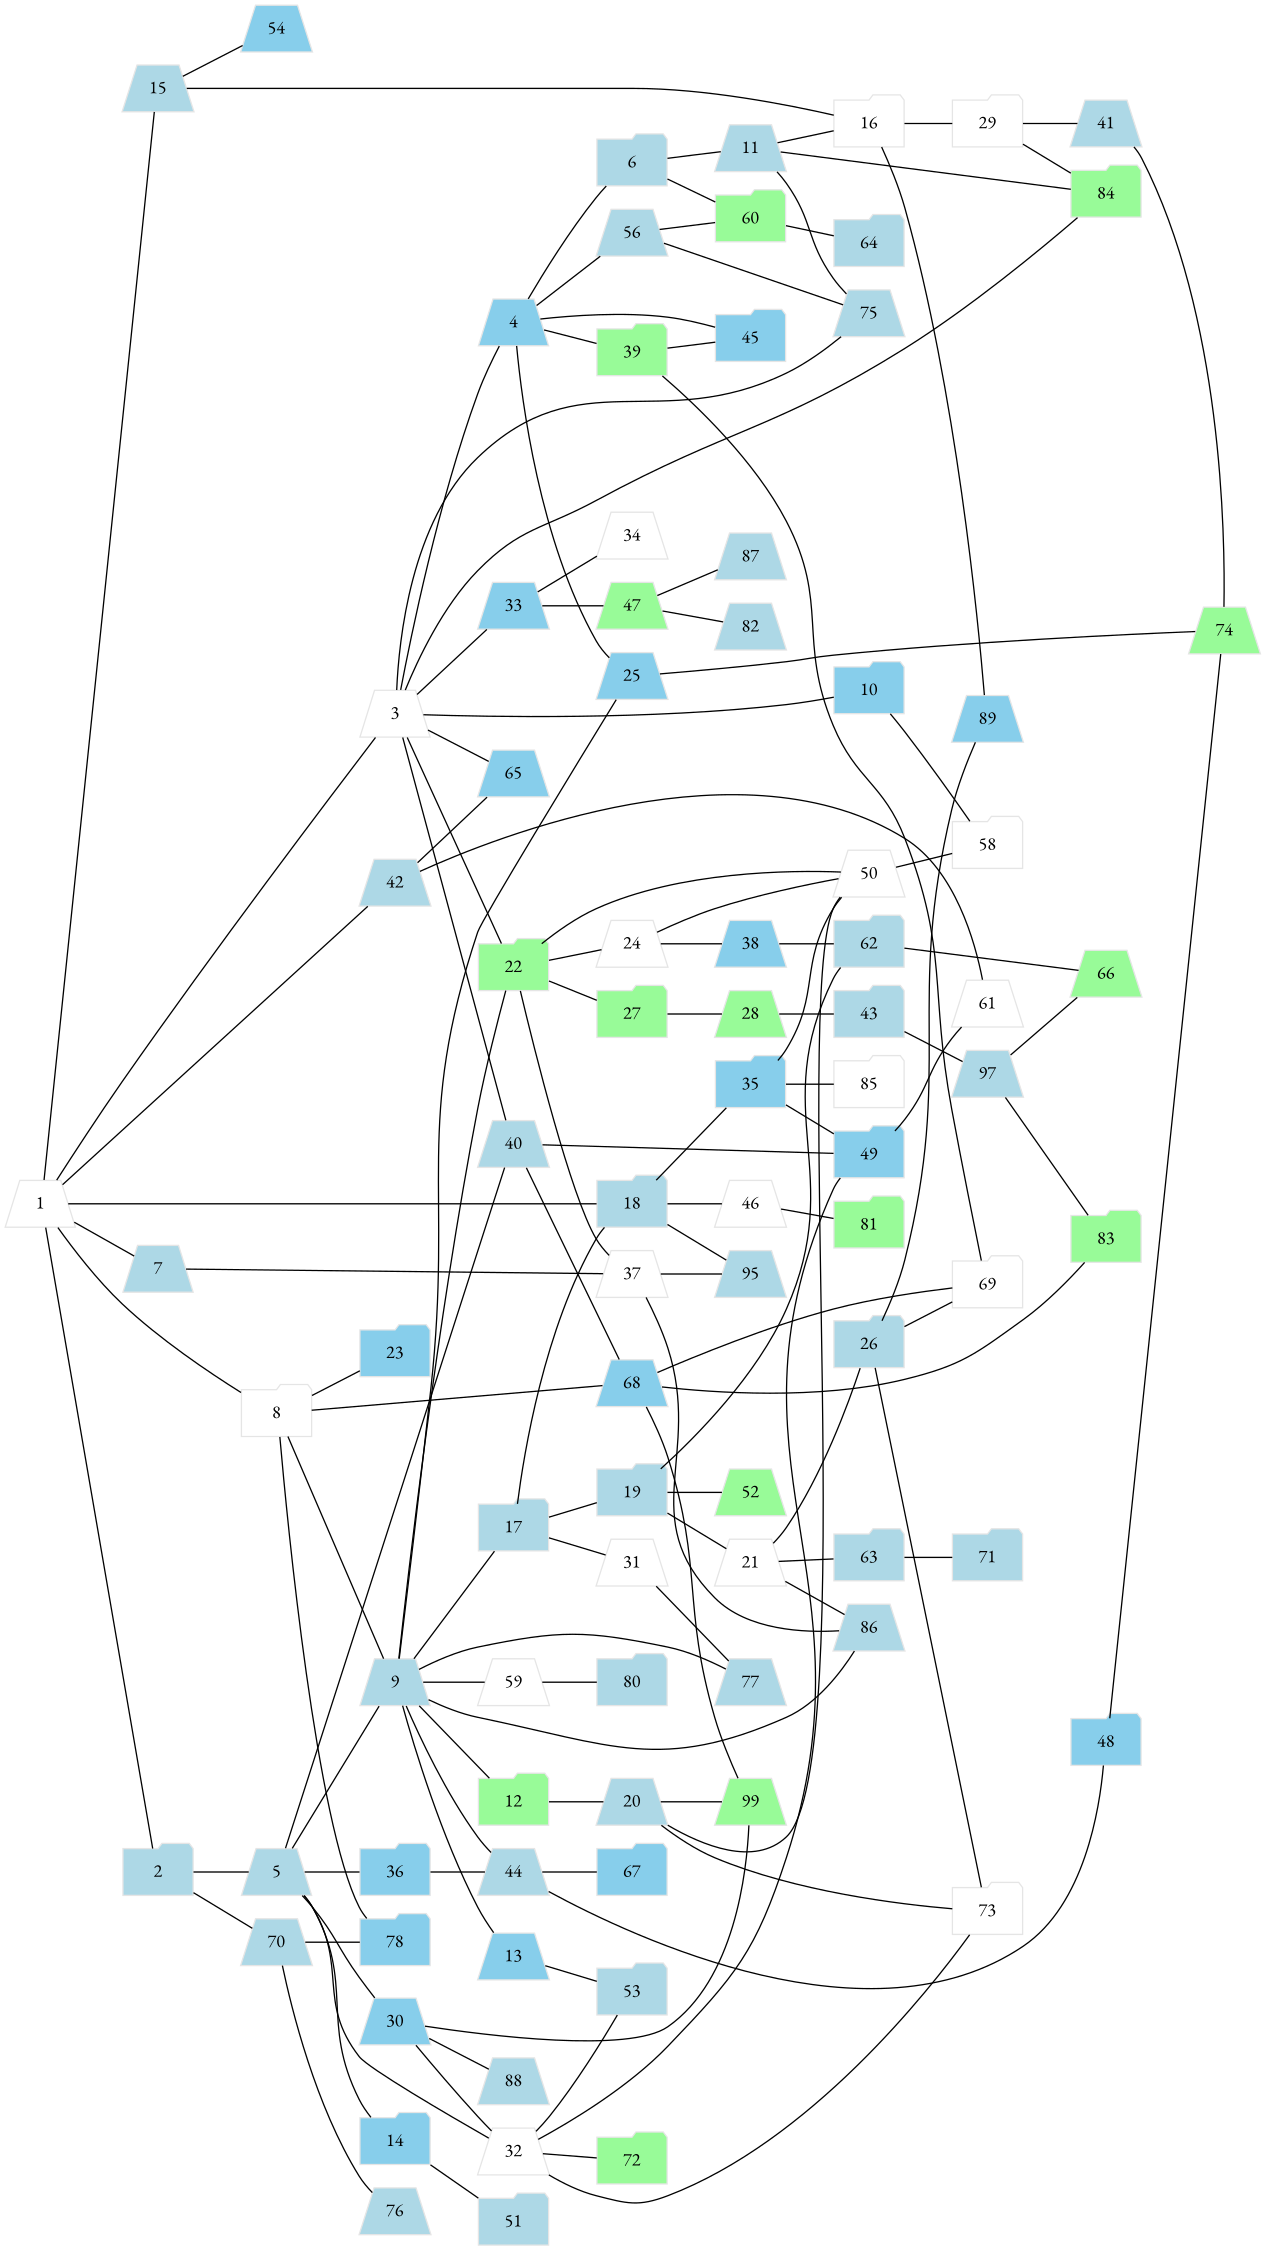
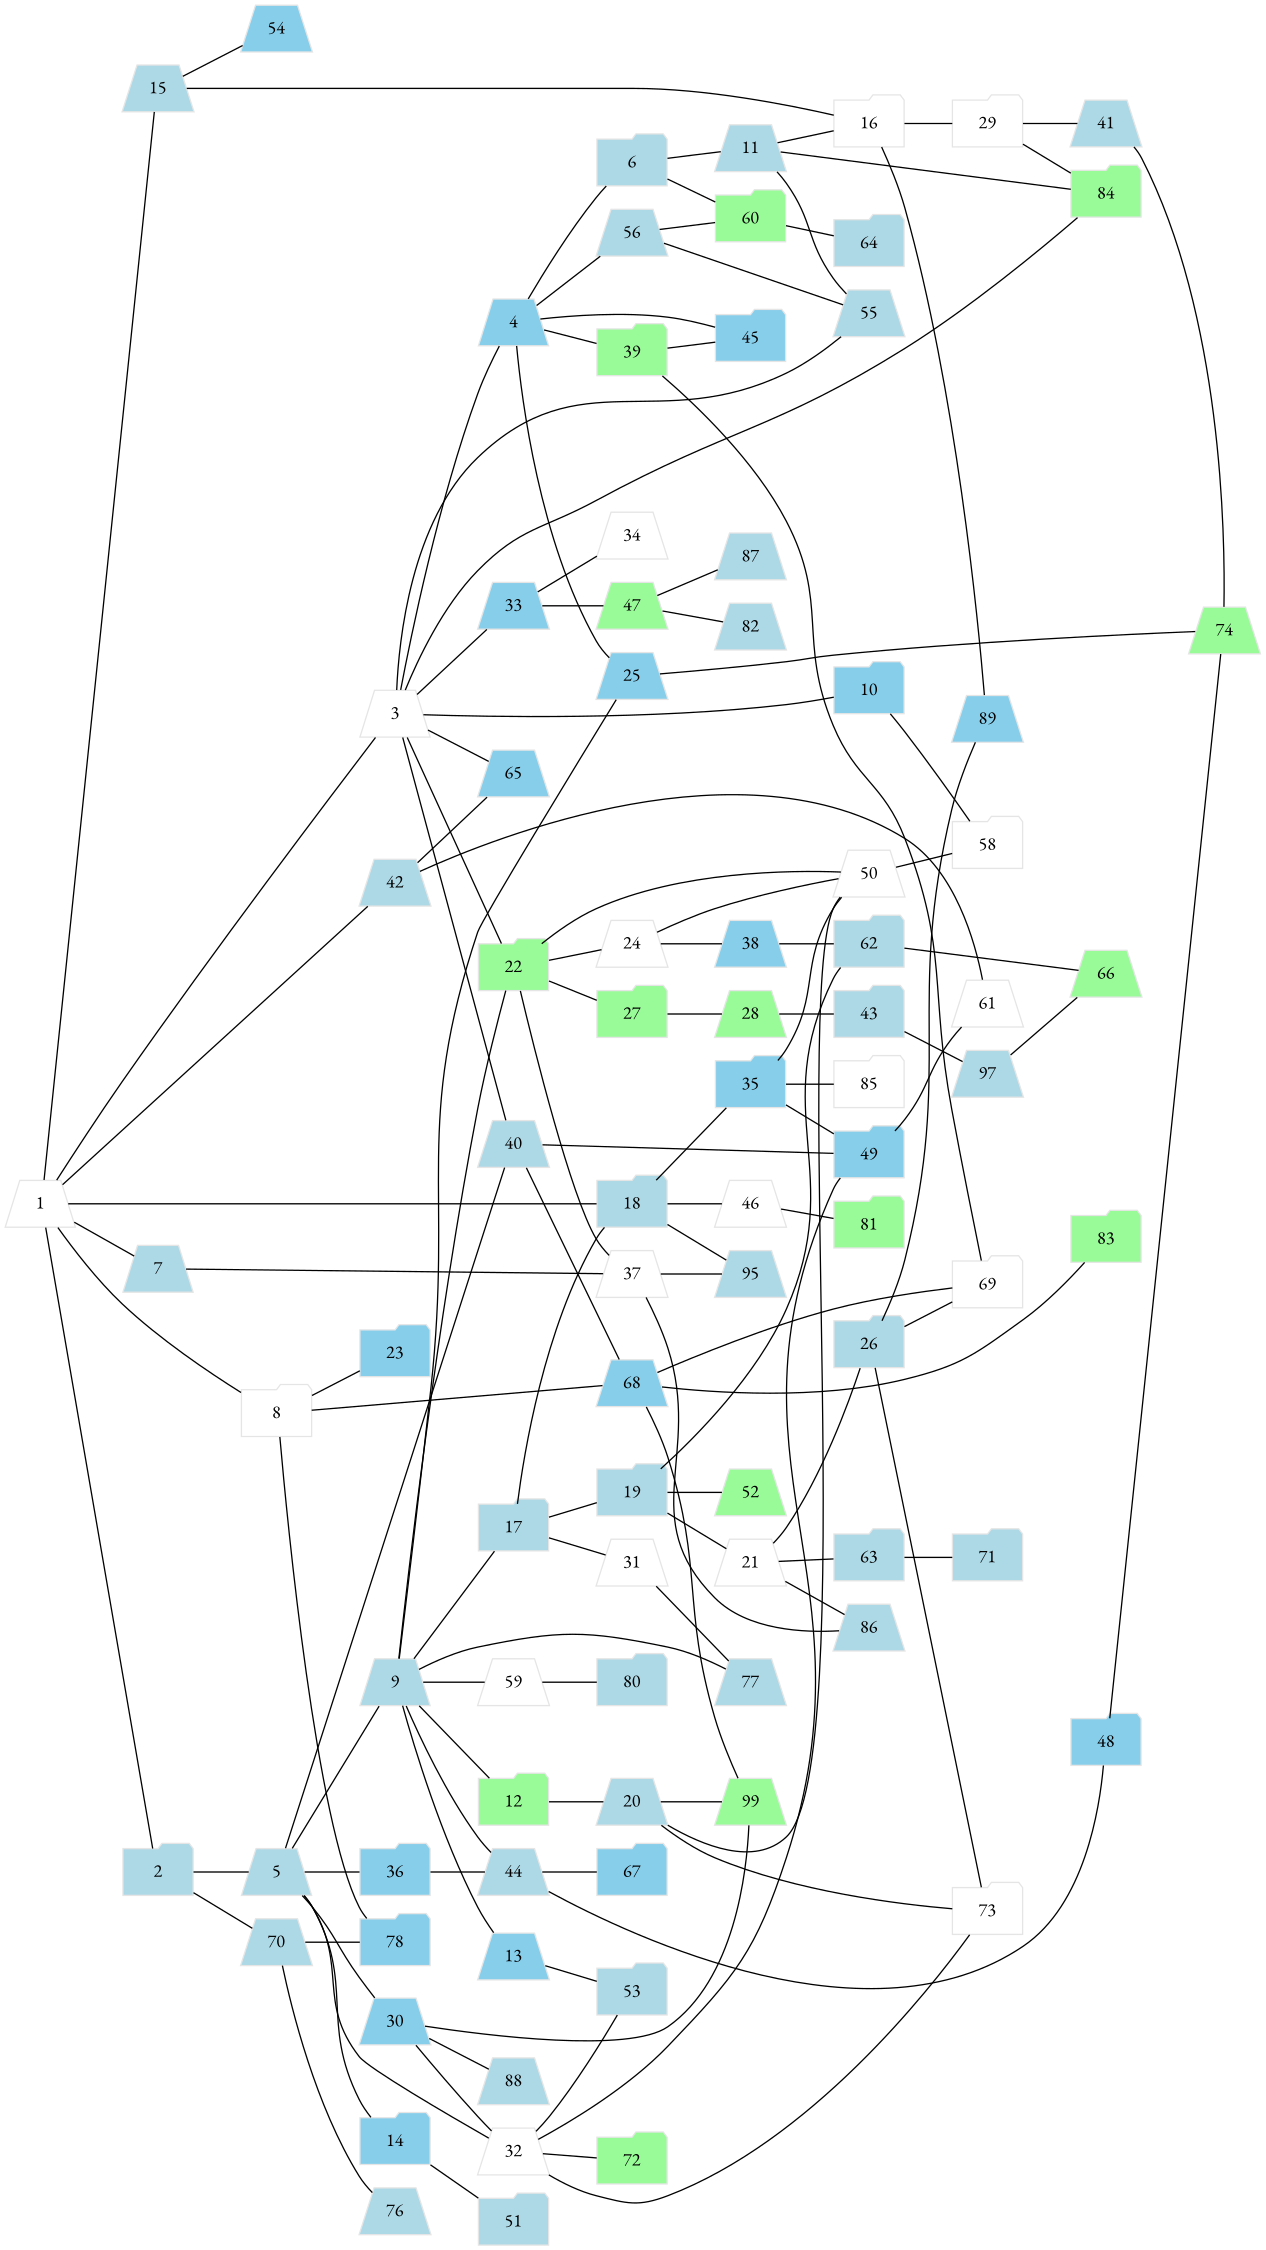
node "75": label "75" -> "55"
edge "97" -- "83": removed
edge "8" -- "9": removed
edge "86" -- "9": removed
